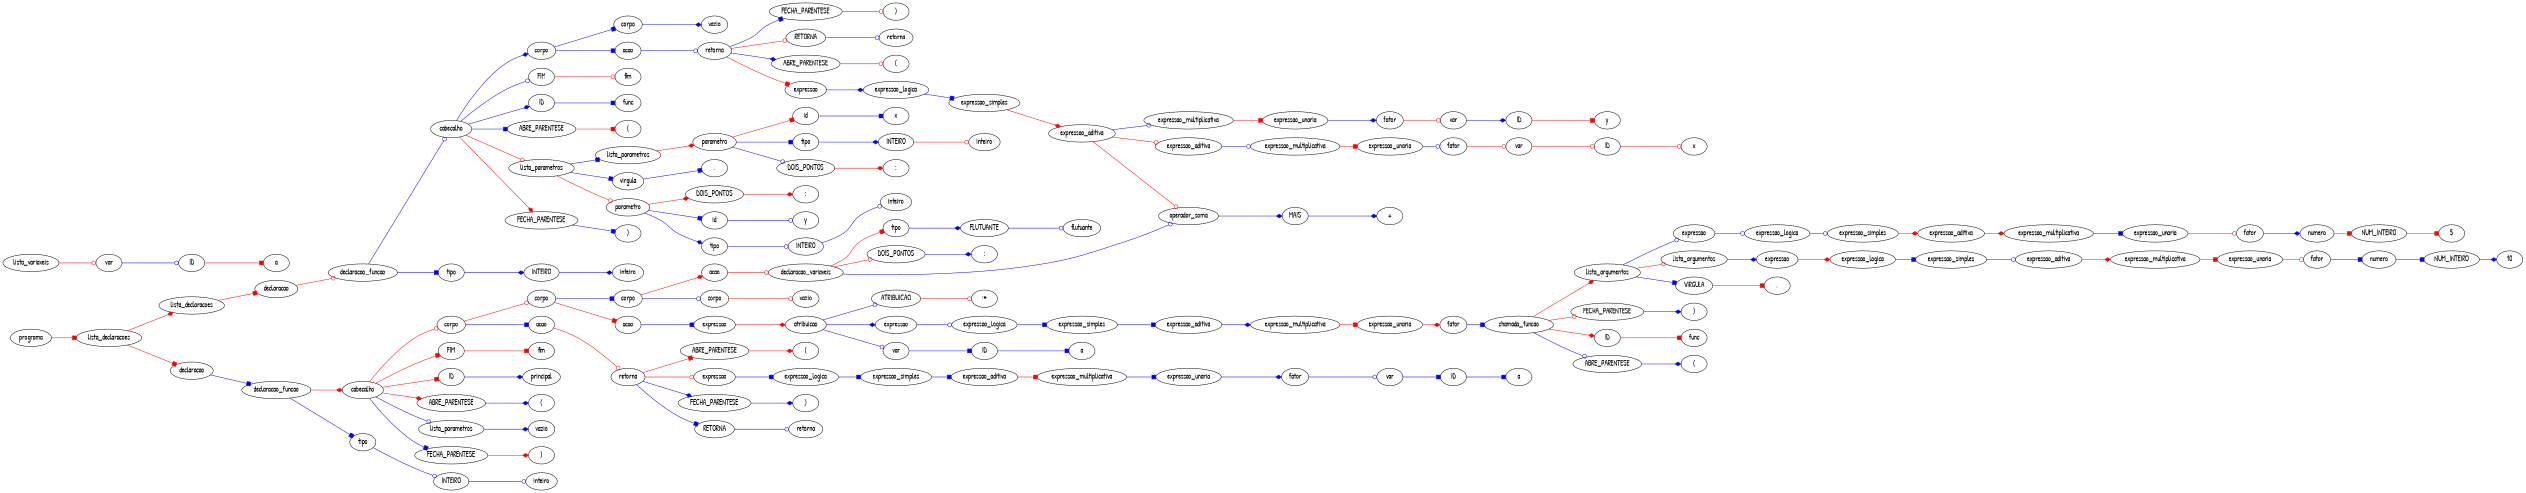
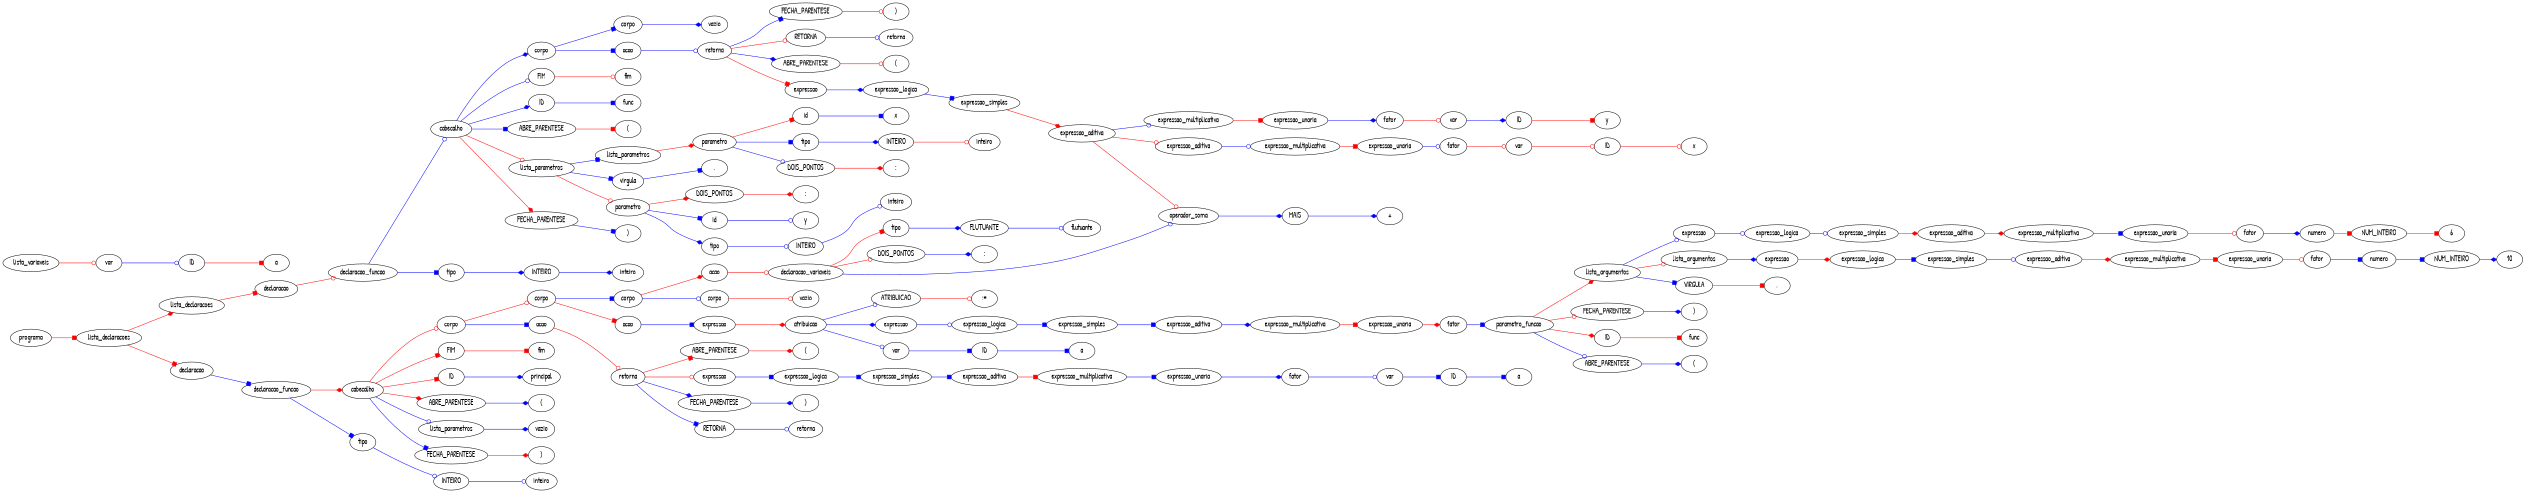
node "5": label "5" -> "6"
node "chamada_funcao": label "chamada_funcao" -> "parametro_funcao"
